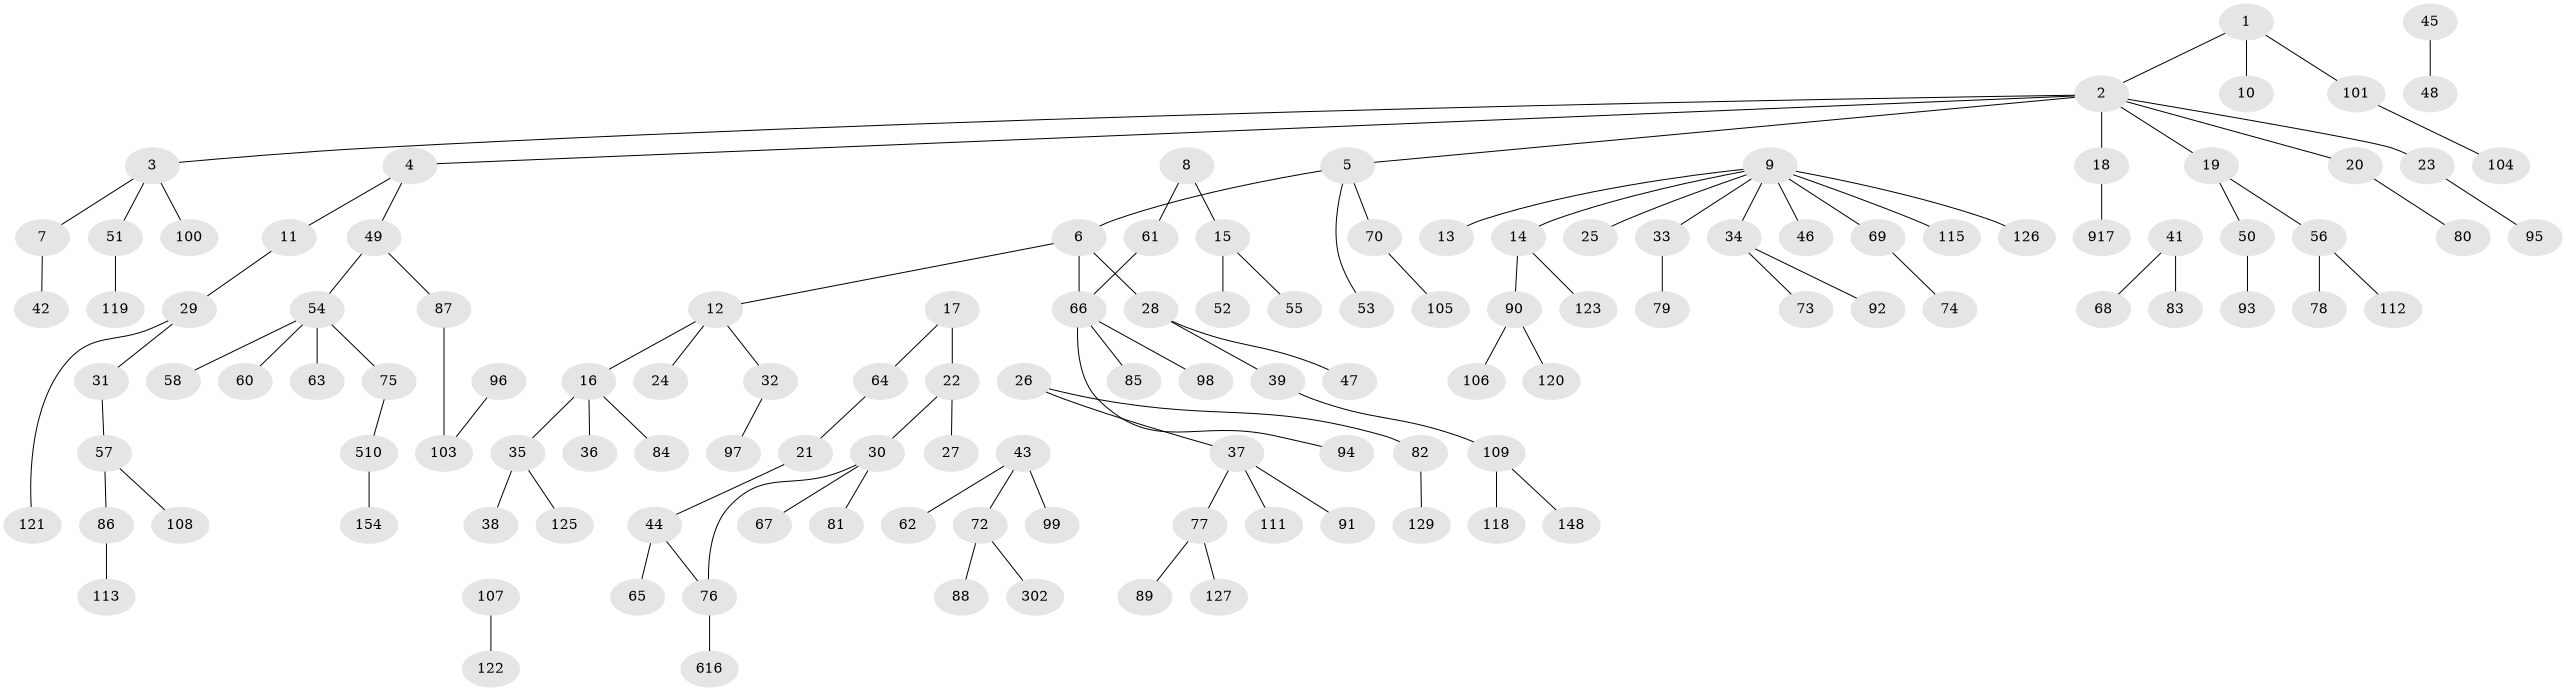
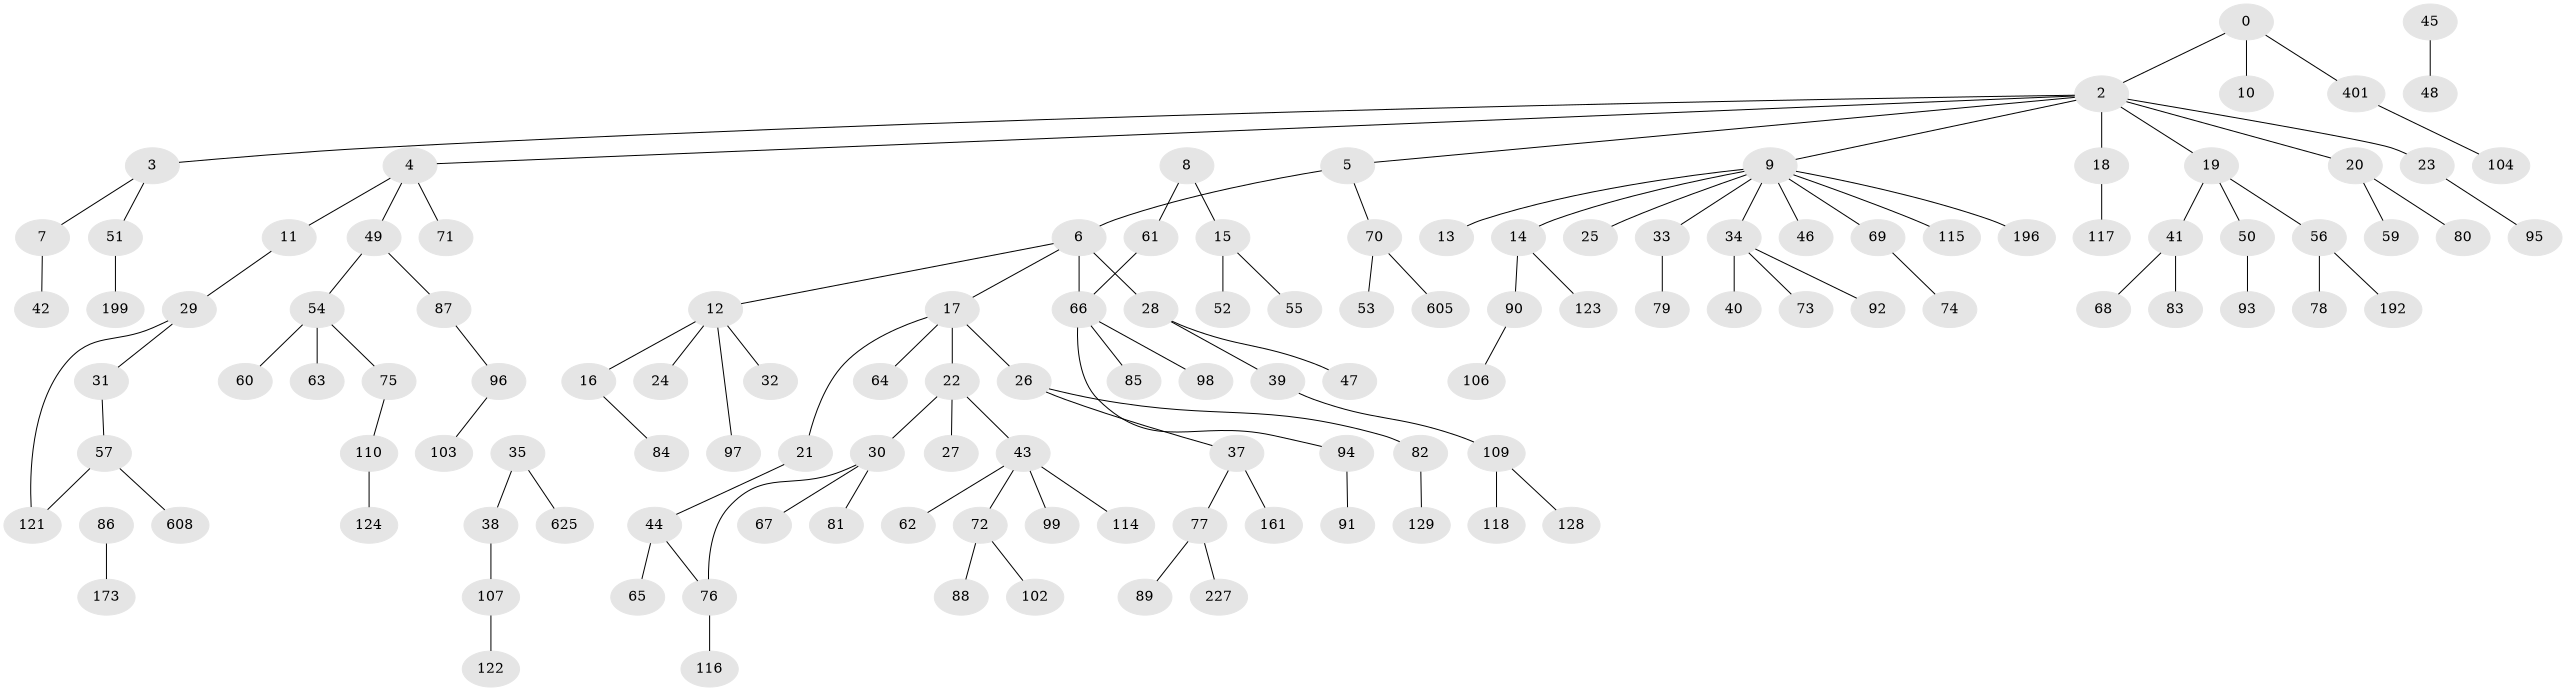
node "1": label "1" -> "0"
node "101": label "101" -> "401"
edge "2" -- "9": added
edge "19" -- "41": added
node "100": removed
node "71": added
node "126": label "126" -> "196"
node "917": label "917" -> "117"
node "59": added
edge "5" -- "53": now "70" -- "53"
edge "6" -- "17": added
node "119": label "119" -> "199"
node "105": label "105" -> "605"
node "40": added
node "112": label "112" -> "192"
edge "17" -- "26": added
node "58": removed
edge "87" -- "103": now "87" -- "96"
node "120": removed
edge "16" -- "35": removed
edge "32" -- "97": now "12" -- "97"
edge "64" -- "21": now "17" -- "21"
edge "22" -- "43": added
node "510": label "510" -> "110"
node "36": removed
edge "57" -- "86": now "57" -- "121"
edge "37" -- "91": now "94" -- "91"
node "108": label "108" -> "608"
node "154": label "154" -> "124"
node "125": label "125" -> "625"
node "114": added
node "111": label "111" -> "161"
node "148": label "148" -> "128"
edge "38" -- "107": added
node "113": label "113" -> "173"
node "302": label "302" -> "102"
node "127": label "127" -> "227"
node "616": label "616" -> "116"
